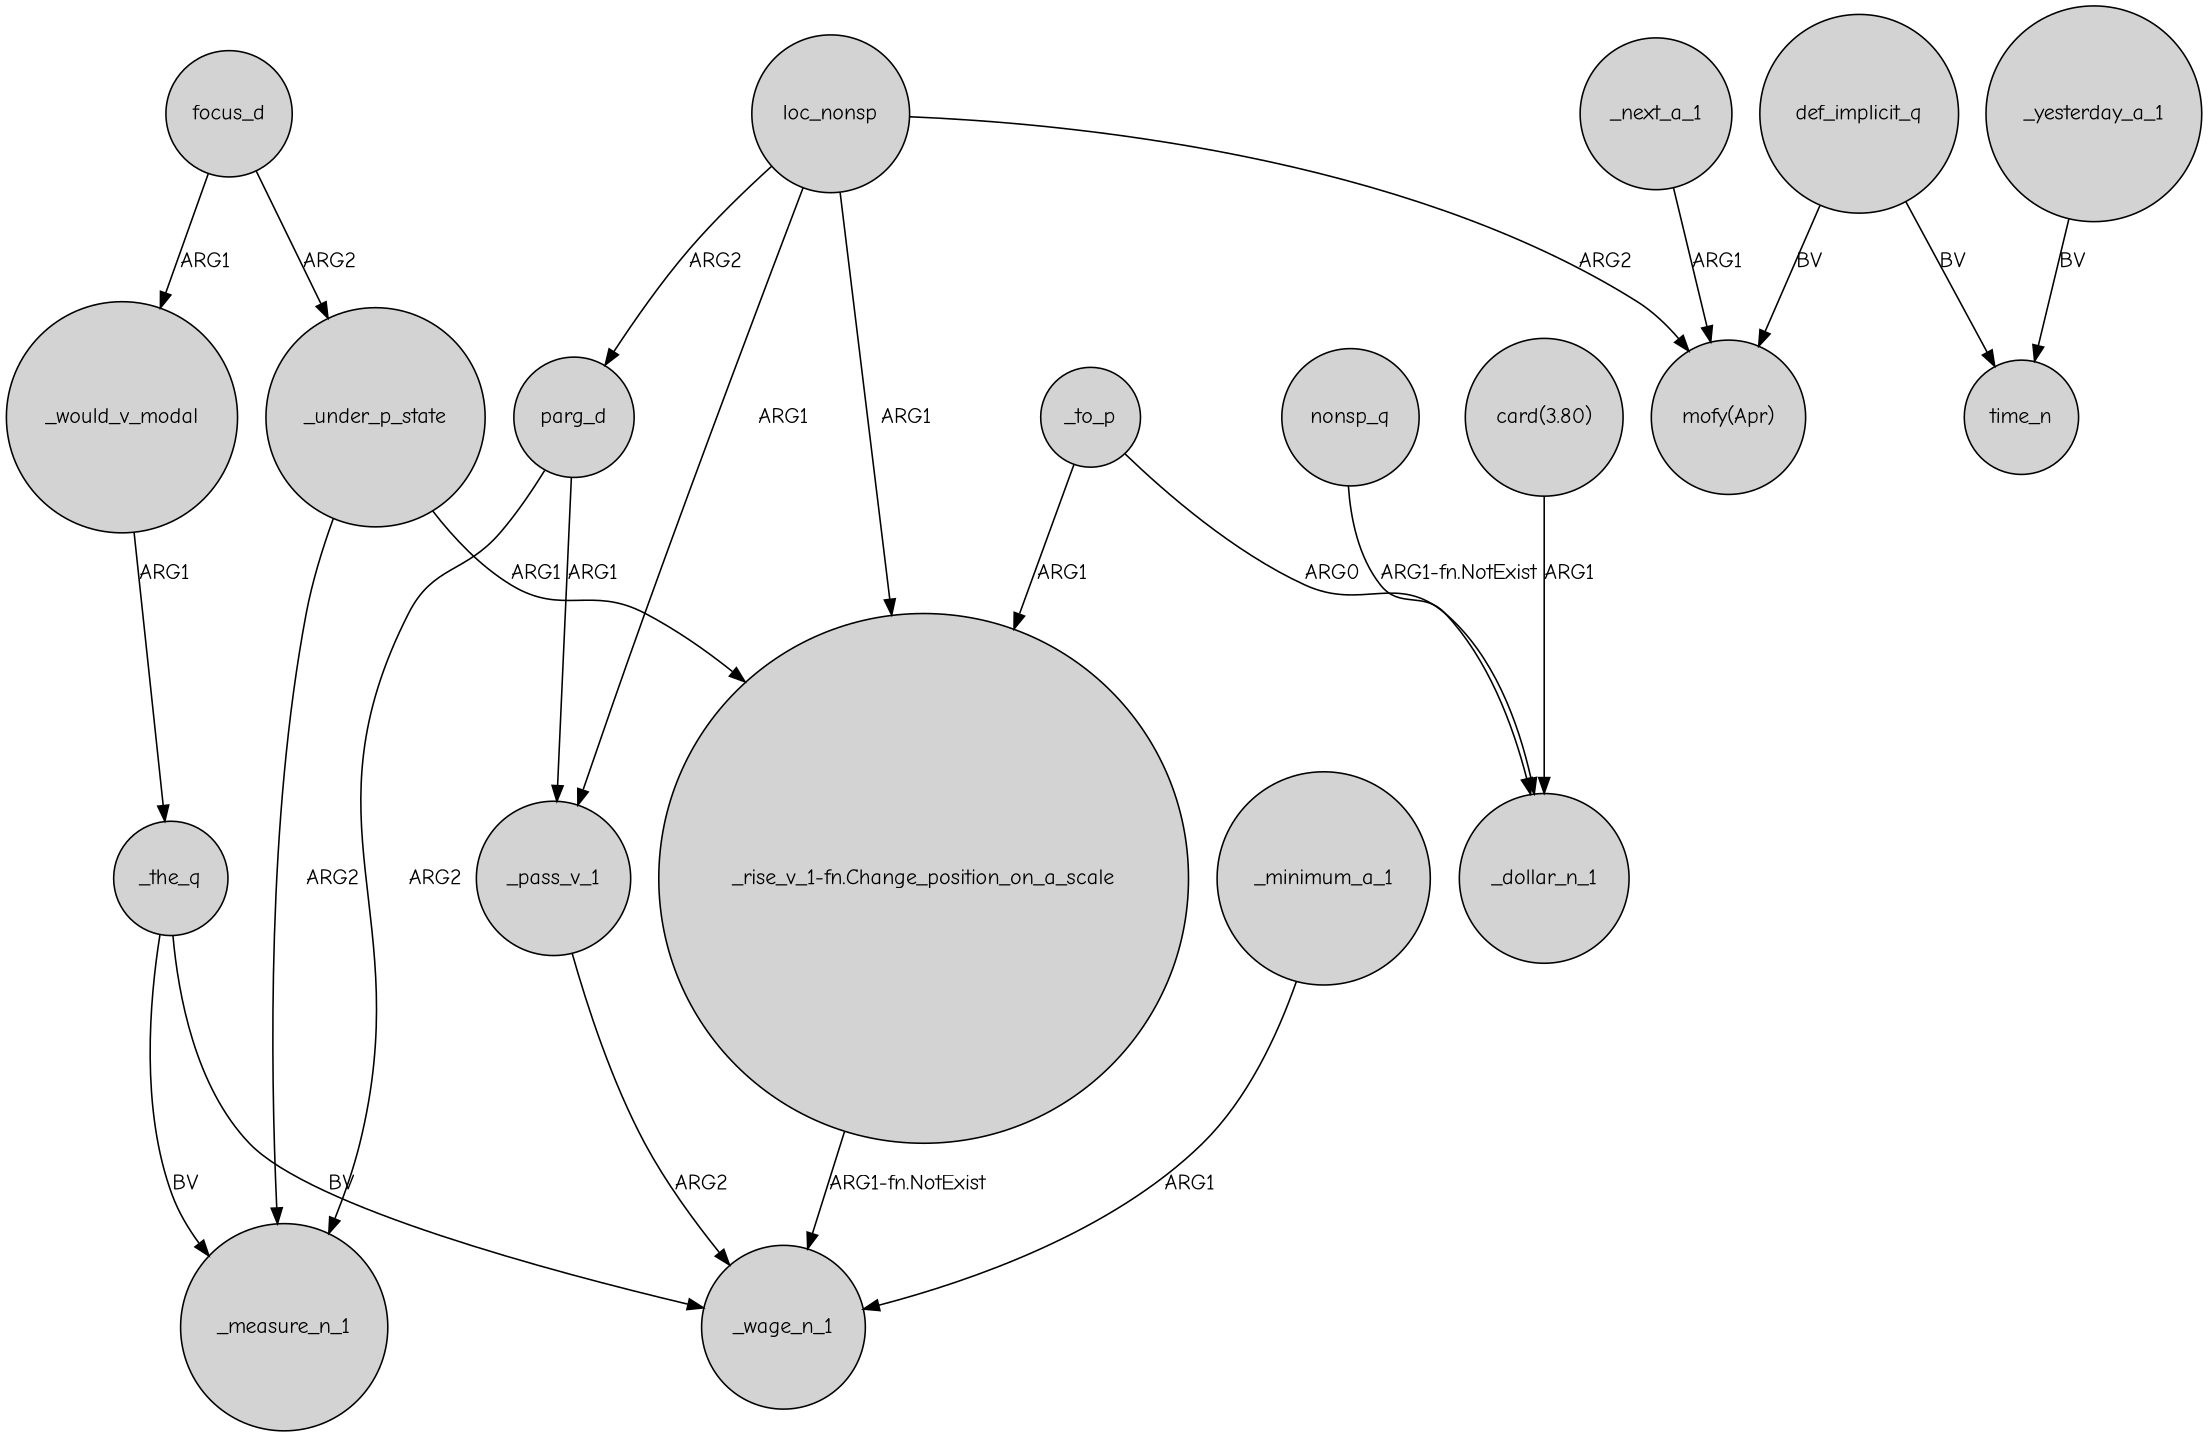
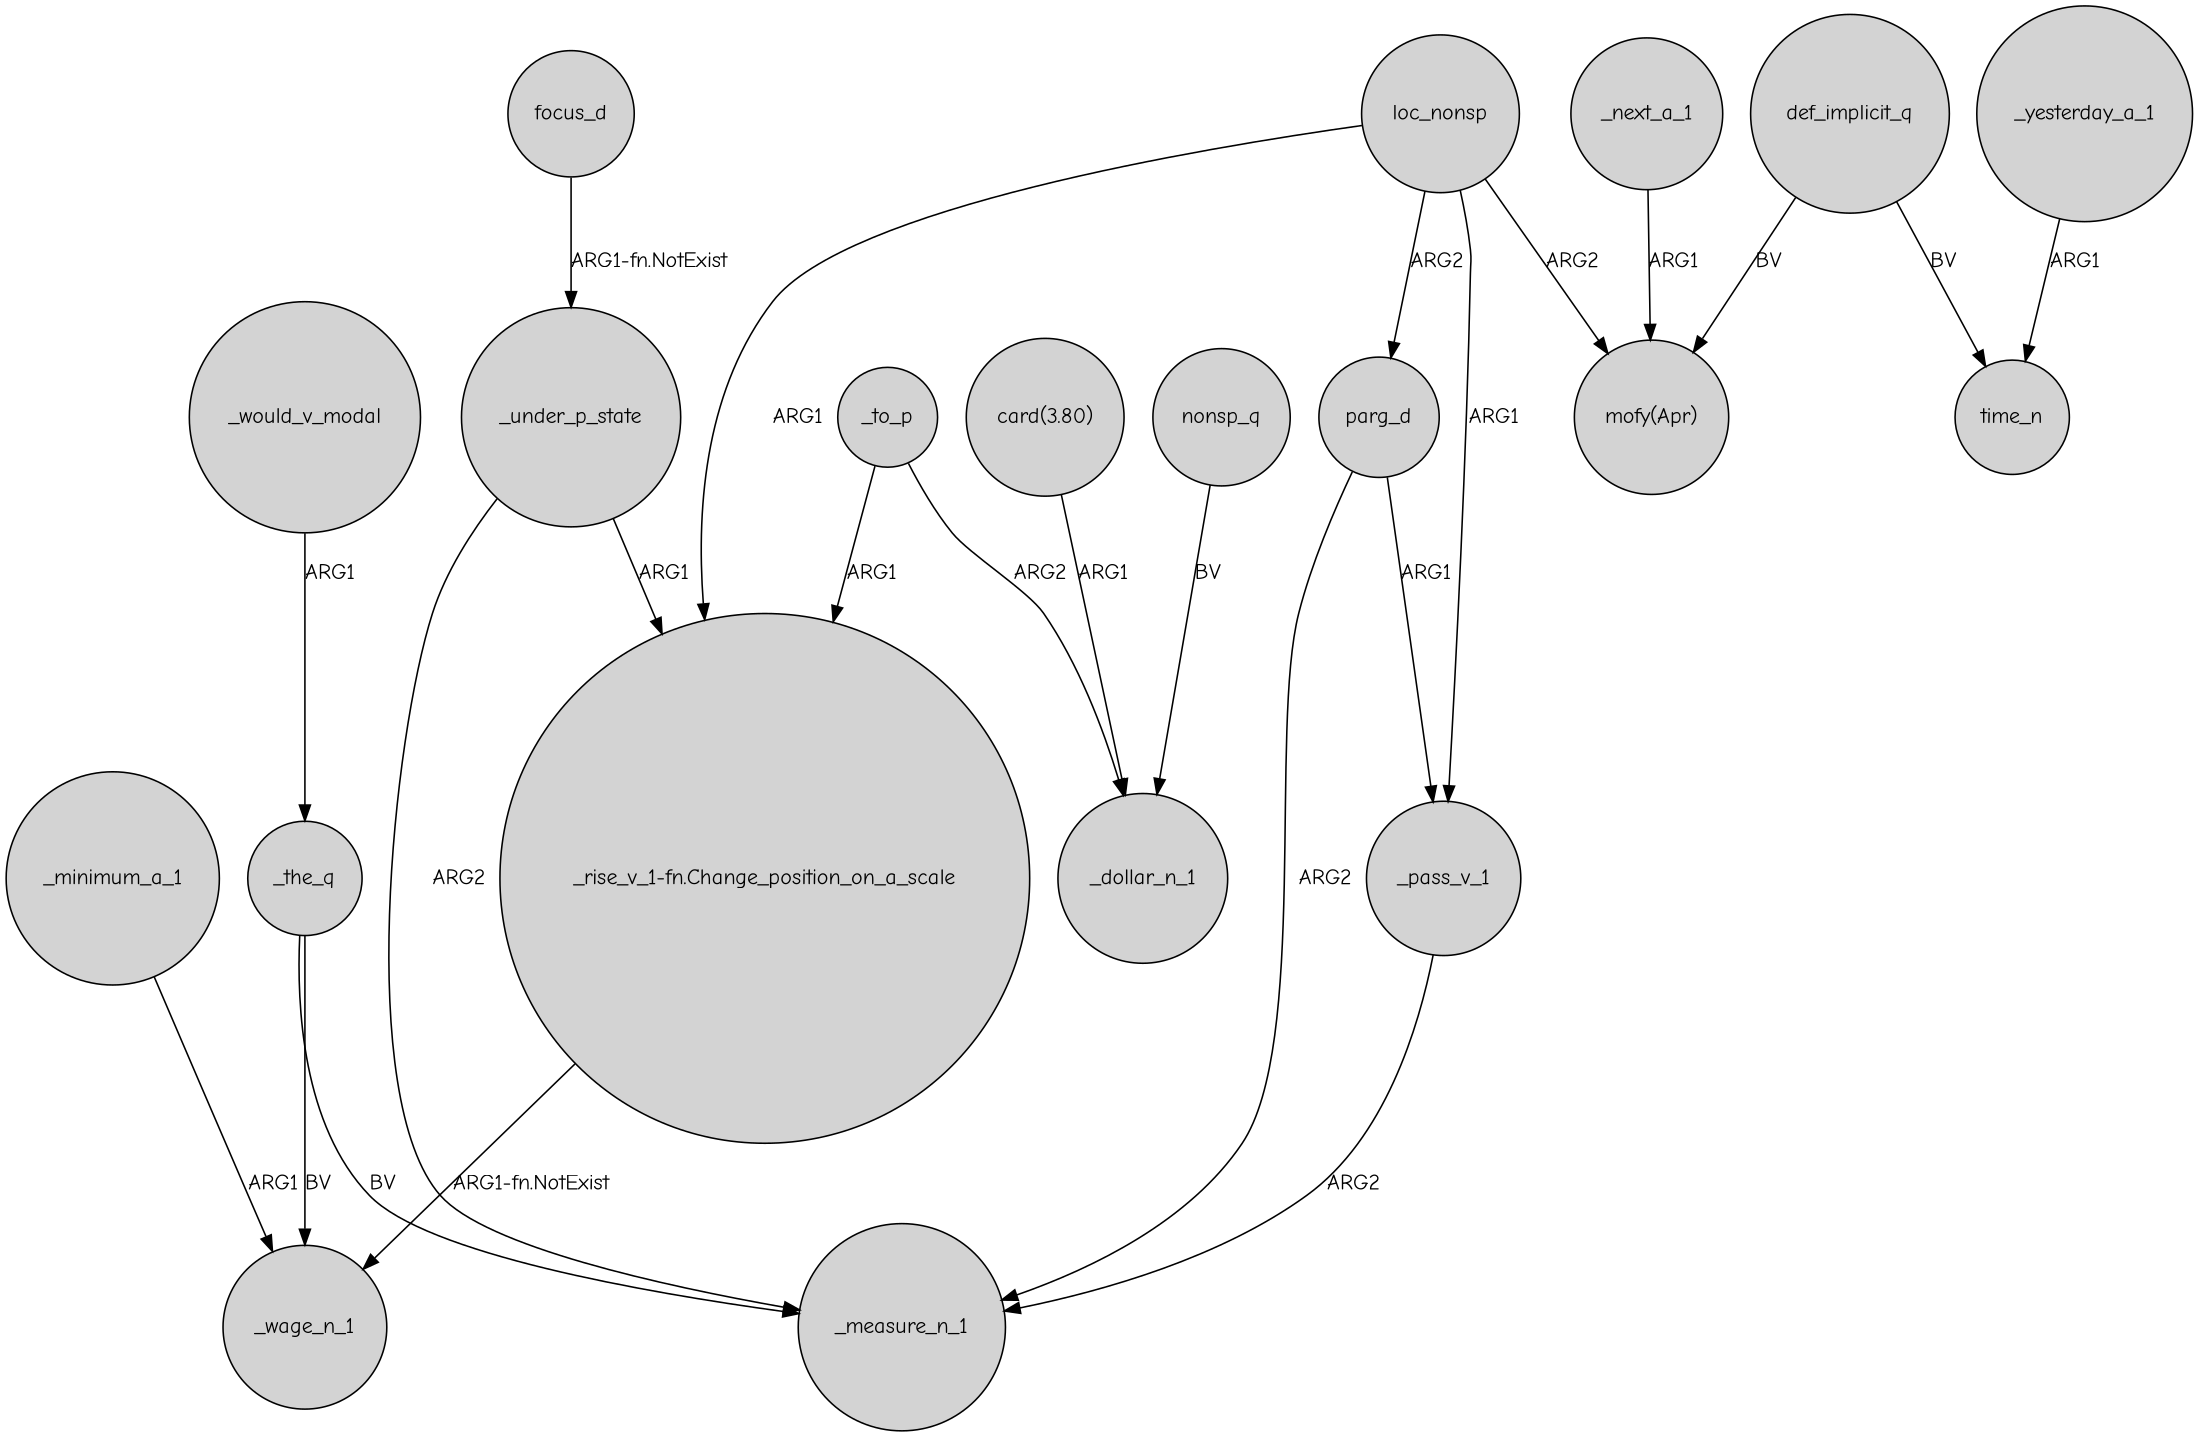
edge "focus_d" -> "_would_v_modal": removed, label "ARG1"
edge "focus_d" -> "_under_p_state": label "ARG2" -> "ARG1-fn.NotExist"
edge "_yesterday_a_1" -> "time_n": label "BV" -> "ARG1"
edge "_to_p" -> "_dollar_n_1": label "ARG0" -> "ARG2"
edge "nonsp_q" -> "_dollar_n_1": label "ARG1-fn.NotExist" -> "BV"
edge "_pass_v_1" -> "_wage_n_1": now "_pass_v_1" -> "_measure_n_1"
